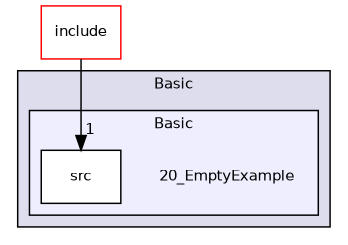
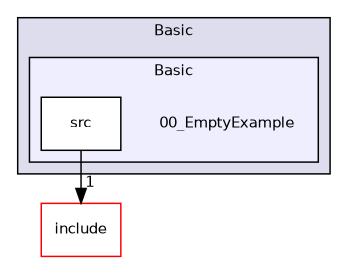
edge "include" -> "src": reversed
node "20_EmptyExample": label "20_EmptyExample" -> "00_EmptyExample"
